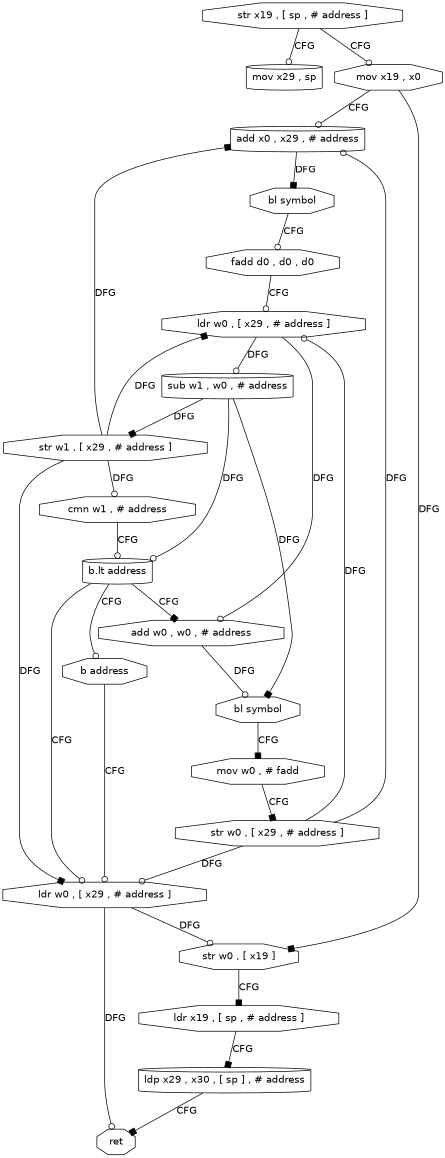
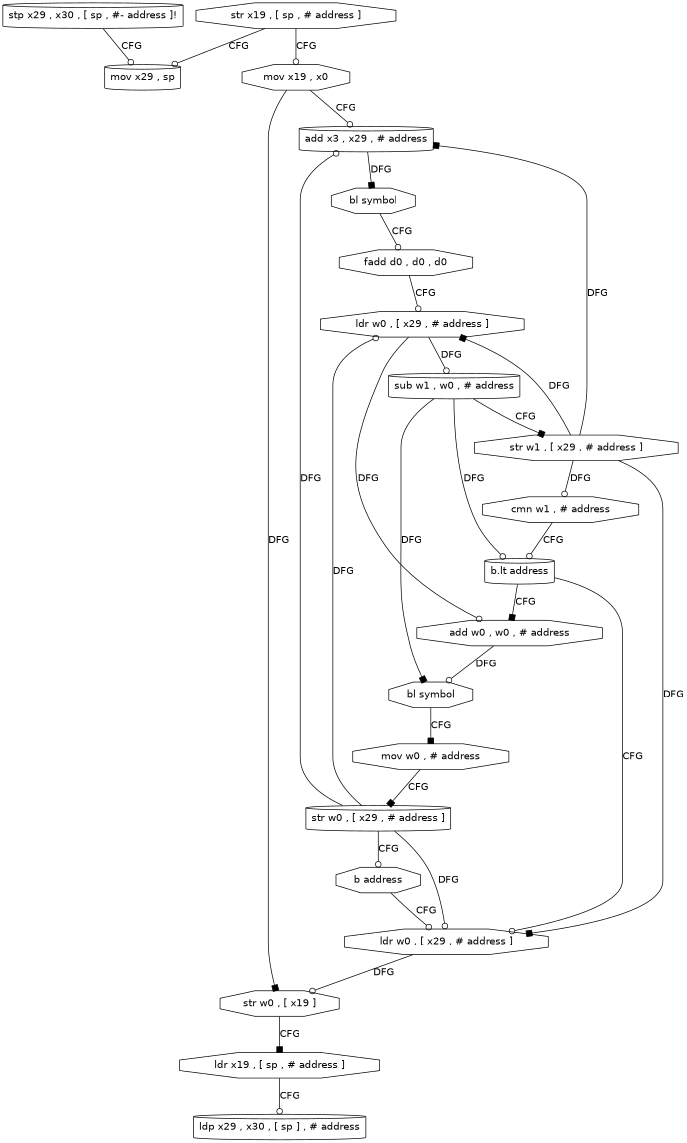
node "stp x29 , x30 , [ sp , #- address ]!": added
node "add x0 , x29 , # address": label "add x0 , x29 , # address" -> "add x3 , x29 , # address"
edge "sub w1 , w0 , # address" -> "str w1 , [ x29 , # address ]": label "DFG" -> "CFG"
edge "b.lt address" -> "b address": now "str w0 , [ x29 , # address ]" -> "b address"
node "mov w0 , # fadd": label "mov w0 , # fadd" -> "mov w0 , # address"
node "str w0 , [ x29 , # address ]": shape octagon -> cylinder
edge "ldr x19 , [ sp , # address ]" -> "ldp x29 , x30 , [ sp ] , # address": arrowhead box -> odot
node "ret": removed
